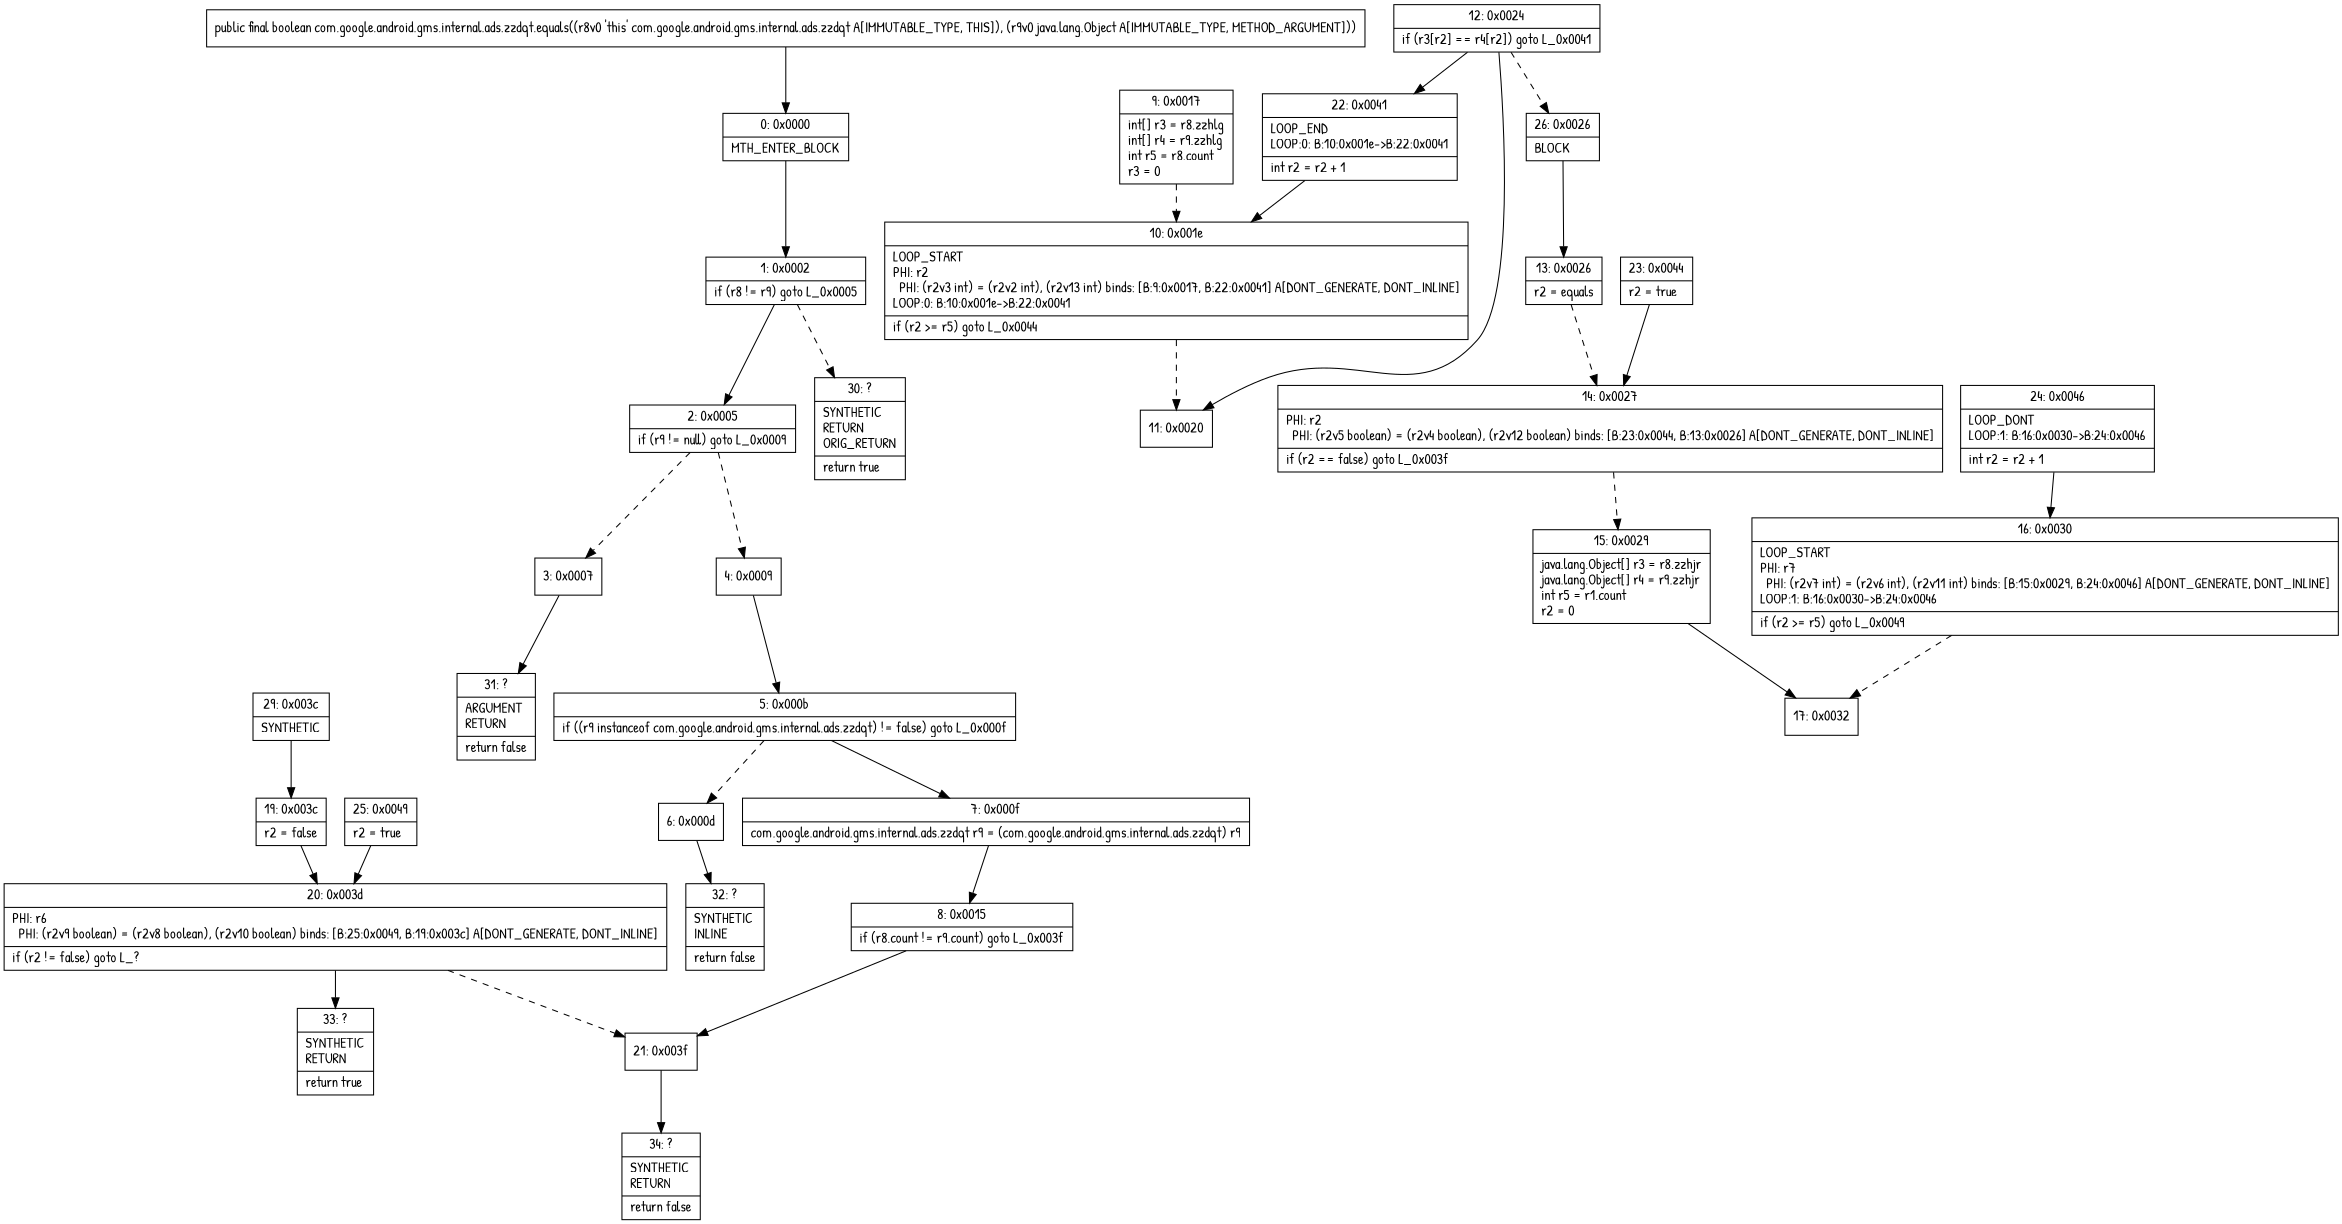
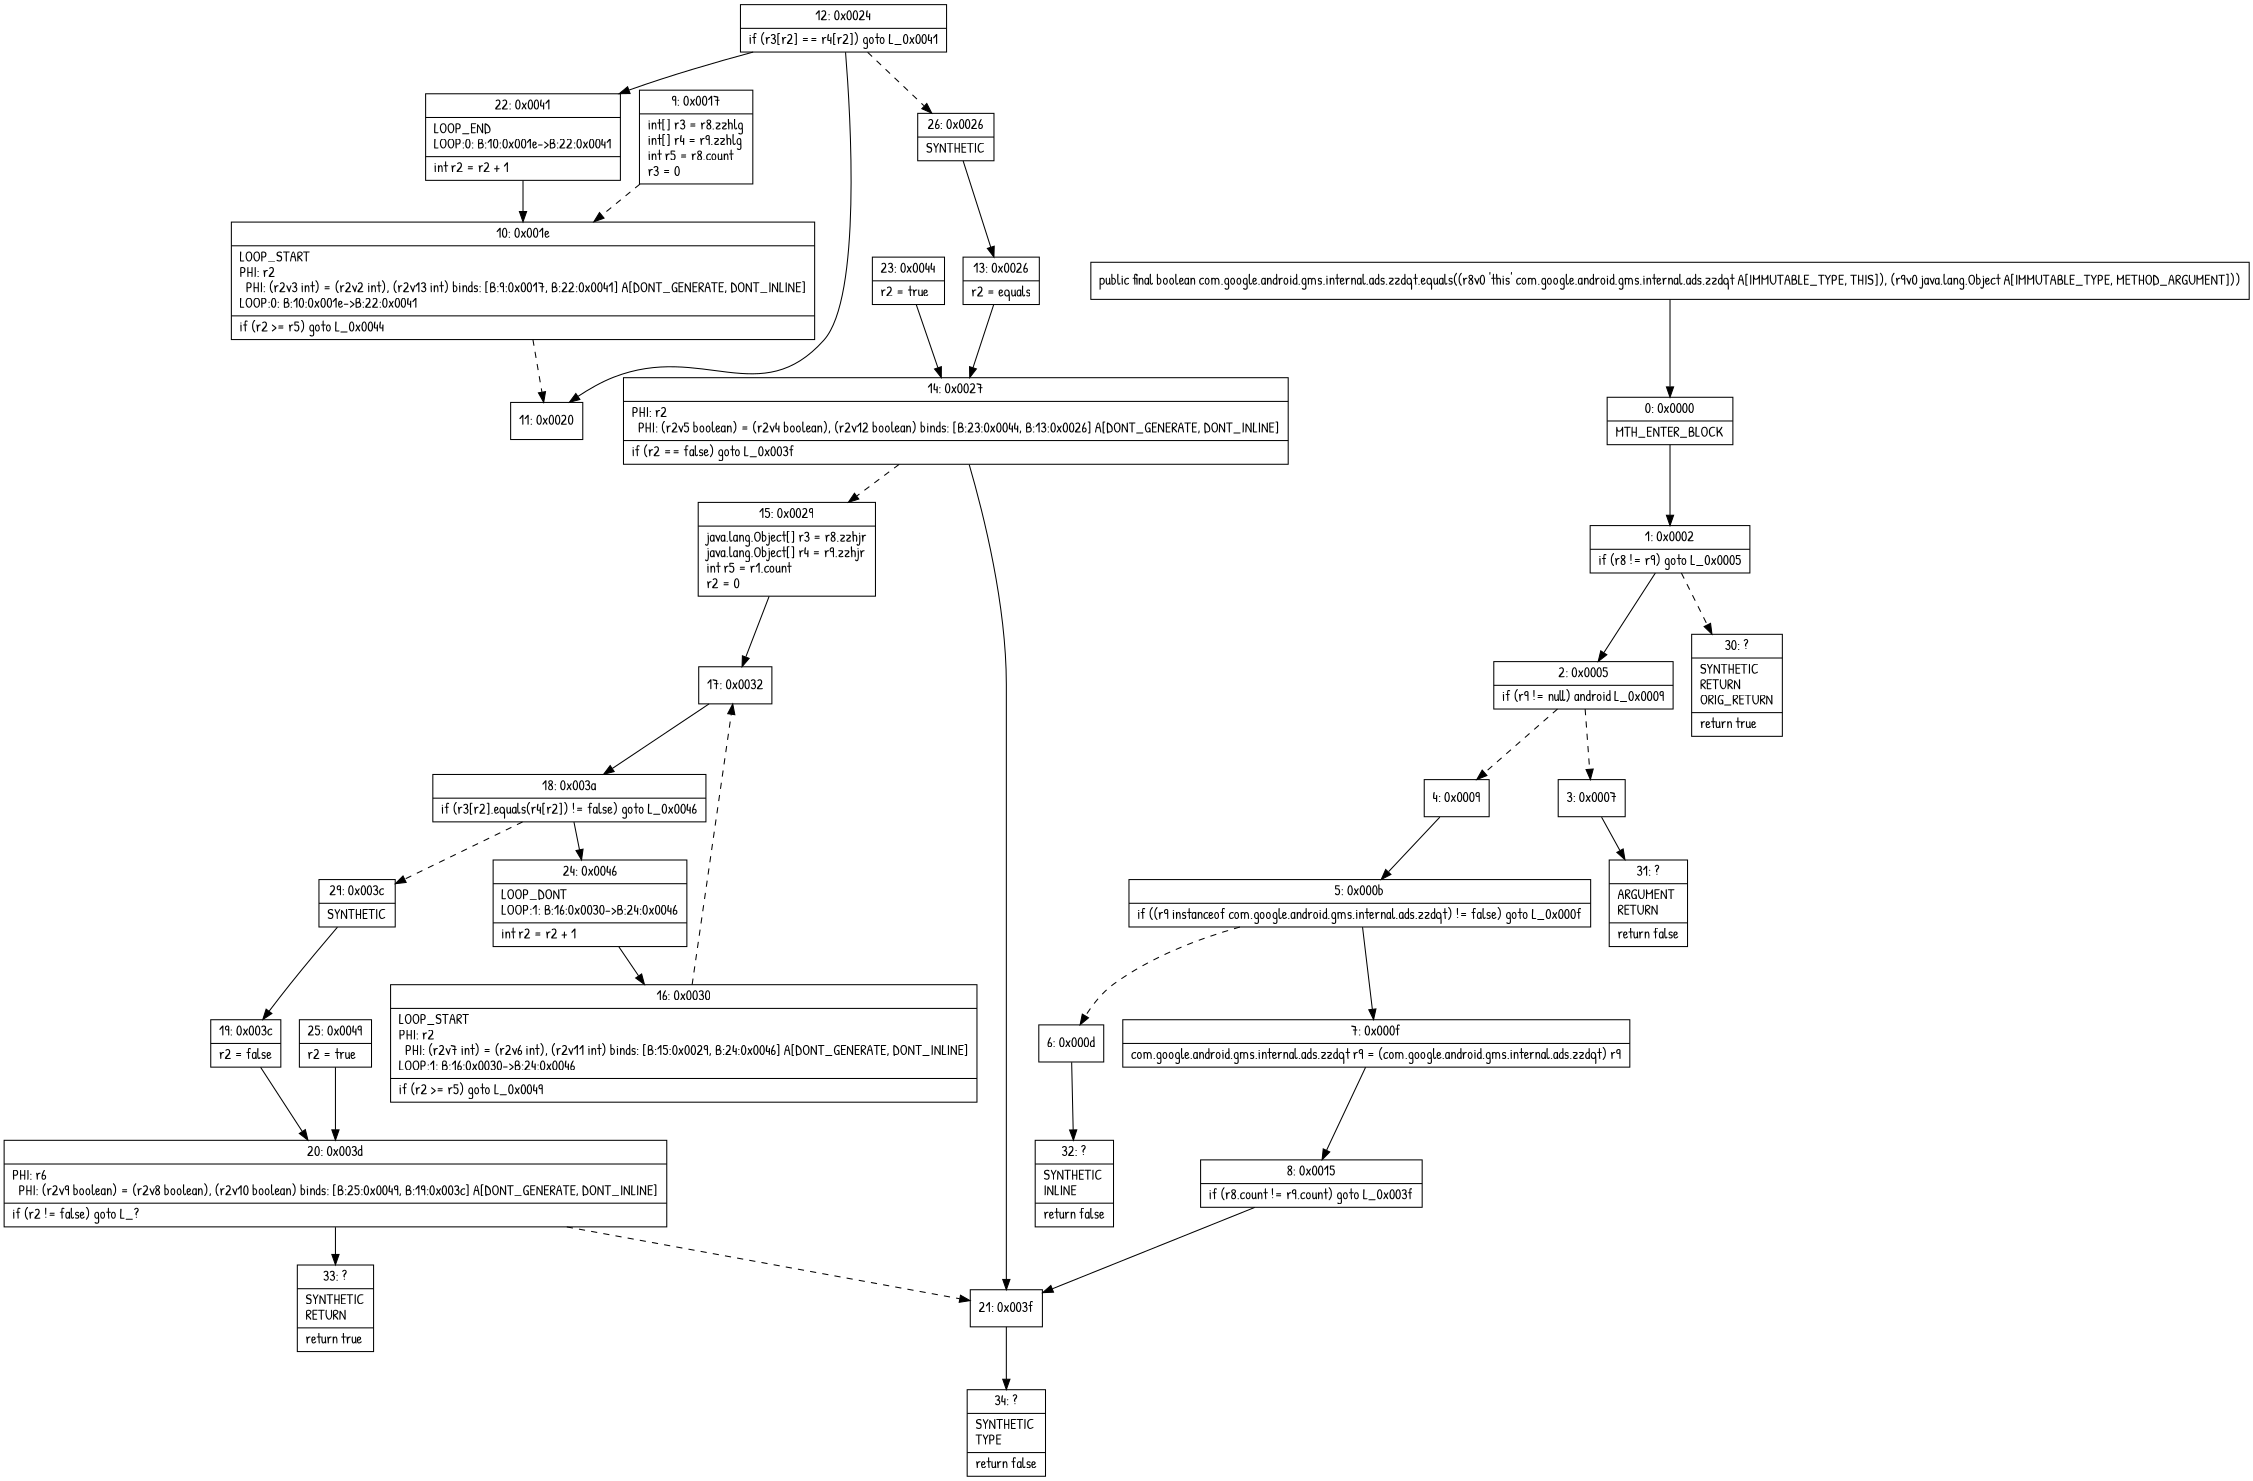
node "26: 0x0026": text "BLOCK" -> "SYNTHETIC"
edge "13: 0x0026" -> "14: 0x0027": style dashed -> solid
node "2: 0x0005": text "if (r9 != null) goto L_0x0009" -> "if (r9 != null) android L_0x0009"
node "16: 0x0030": text "PHI: r7" -> "PHI: r2"
node "18: 0x003a": added
edge "14: 0x0027" -> "21: 0x003f": added
node "34: ?": text "RETURN" -> "TYPE"
